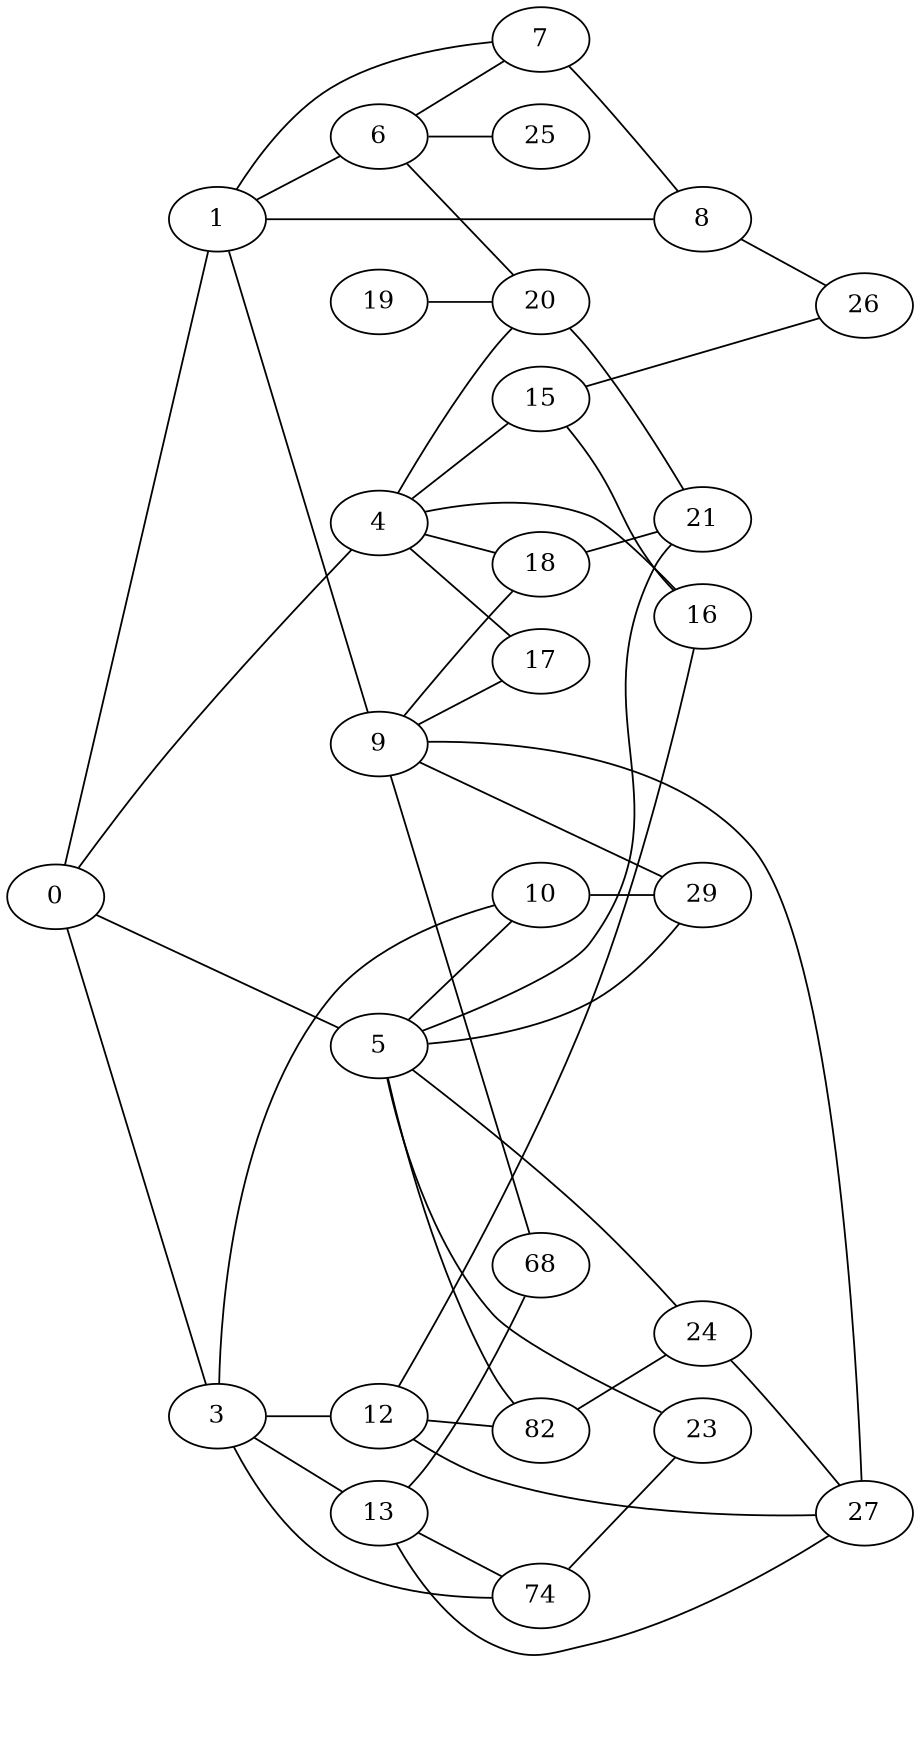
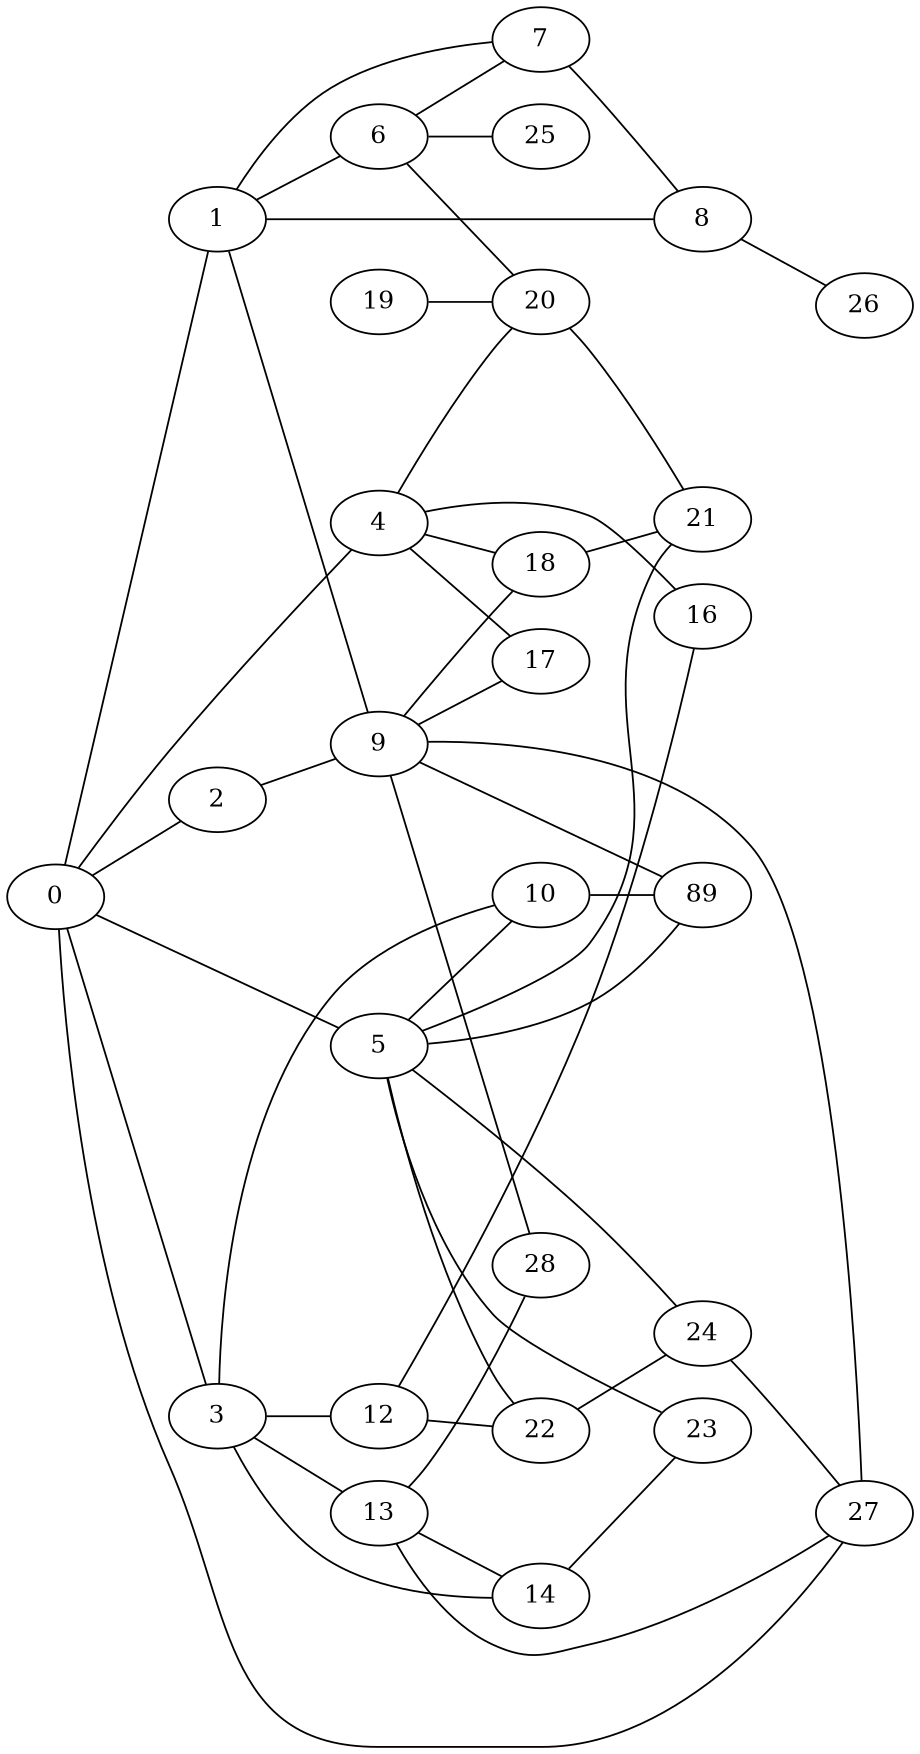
node "15": removed
node "2": added
node "29": label "29" -> "89"
node "68": label "68" -> "28"
node "82": label "82" -> "22"
edge "12" -- "27": now "0" -- "27"
node "74": label "74" -> "14"
